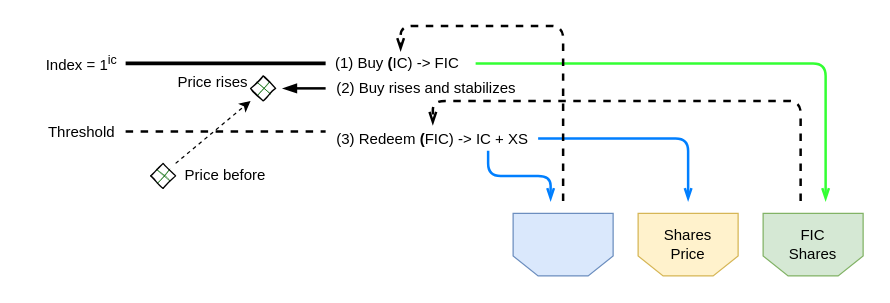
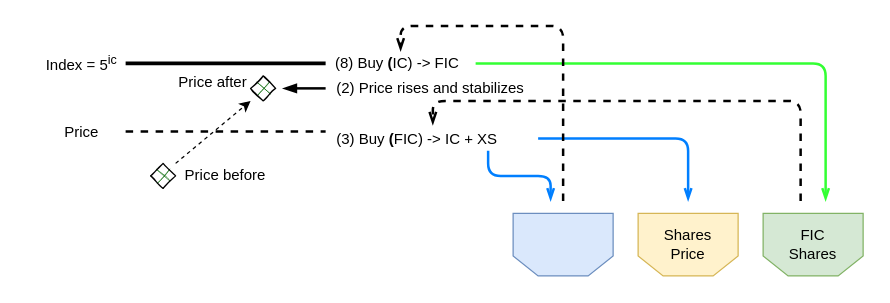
node "Index = 1ic": label "Index = 1ic" -> "Index = 5ic"
node "(1) Buy (IC) -> FIC": label "(1) Buy (IC) -> FIC" -> "(8) Buy (IC) -> FIC"
node "Price rises": label "Price rises" -> "Price after"
node "(2) Buy rises and stabilizes": label "(2) Buy rises and stabilizes" -> "(2) Price rises and stabilizes"
node "Threshold": label "Threshold" -> "Price"
node "(3) Redeem (FIC) -> IC + XS": label "(3) Redeem (FIC) -> IC + XS" -> "(3) Buy (FIC) -> IC + XS"
